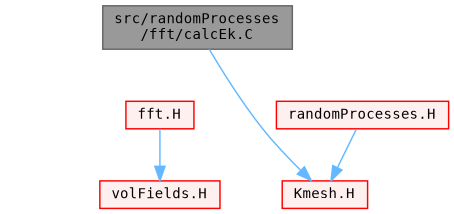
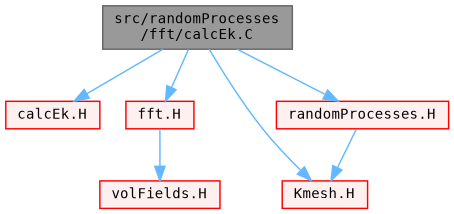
edge "src/randomProcesses /fft/calcEk.C" -> "fft.H": added
edge "src/randomProcesses /fft/calcEk.C" -> "randomProcesses.H": added
node "calcEk.H": added
